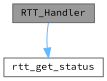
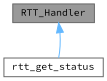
edge "RTT_Handler" -> "rtt_get_status": reversed
